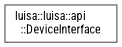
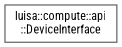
node "luisa::luisa::api ::DeviceInterface": label "luisa::luisa::api ::DeviceInterface" -> "luisa::compute::api ::DeviceInterface"
